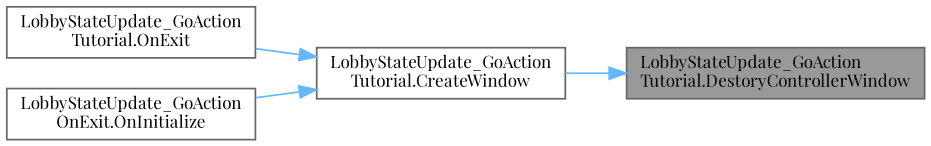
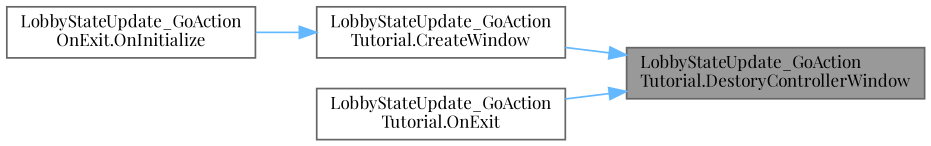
edge "LobbyStateUpdate_GoAction Tutorial.OnExit" -> "LobbyStateUpdate_GoAction Tutorial.CreateWindow": now "LobbyStateUpdate_GoAction Tutorial.OnExit" -> "LobbyStateUpdate_GoAction Tutorial.DestoryControllerWindow"
